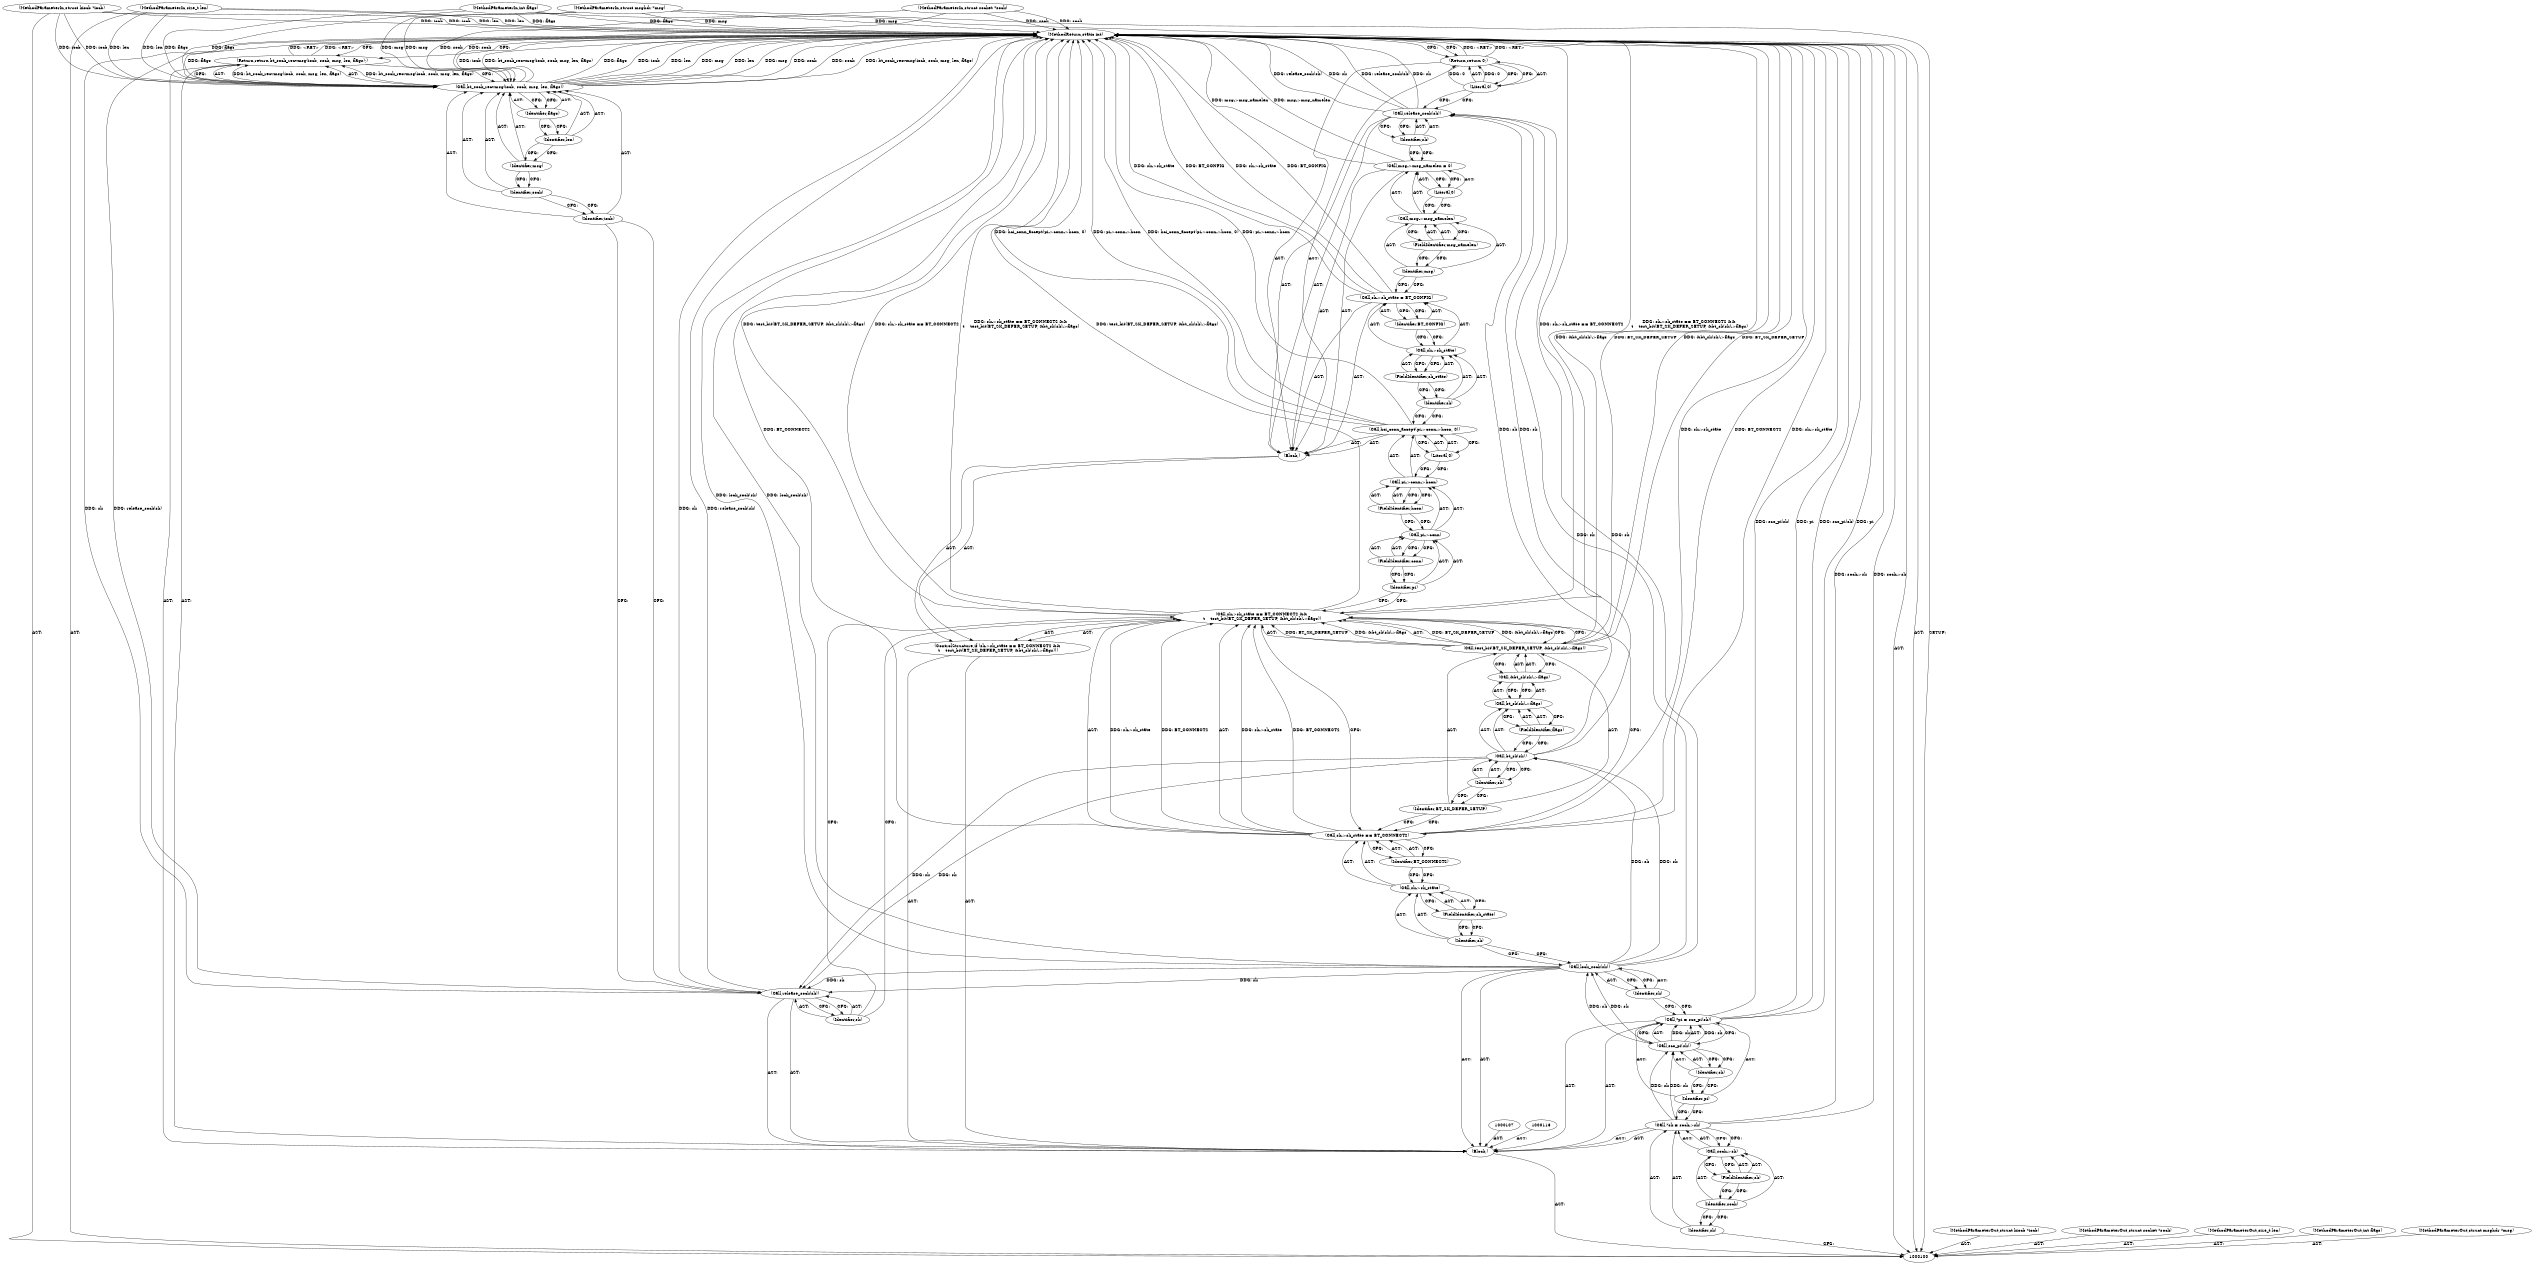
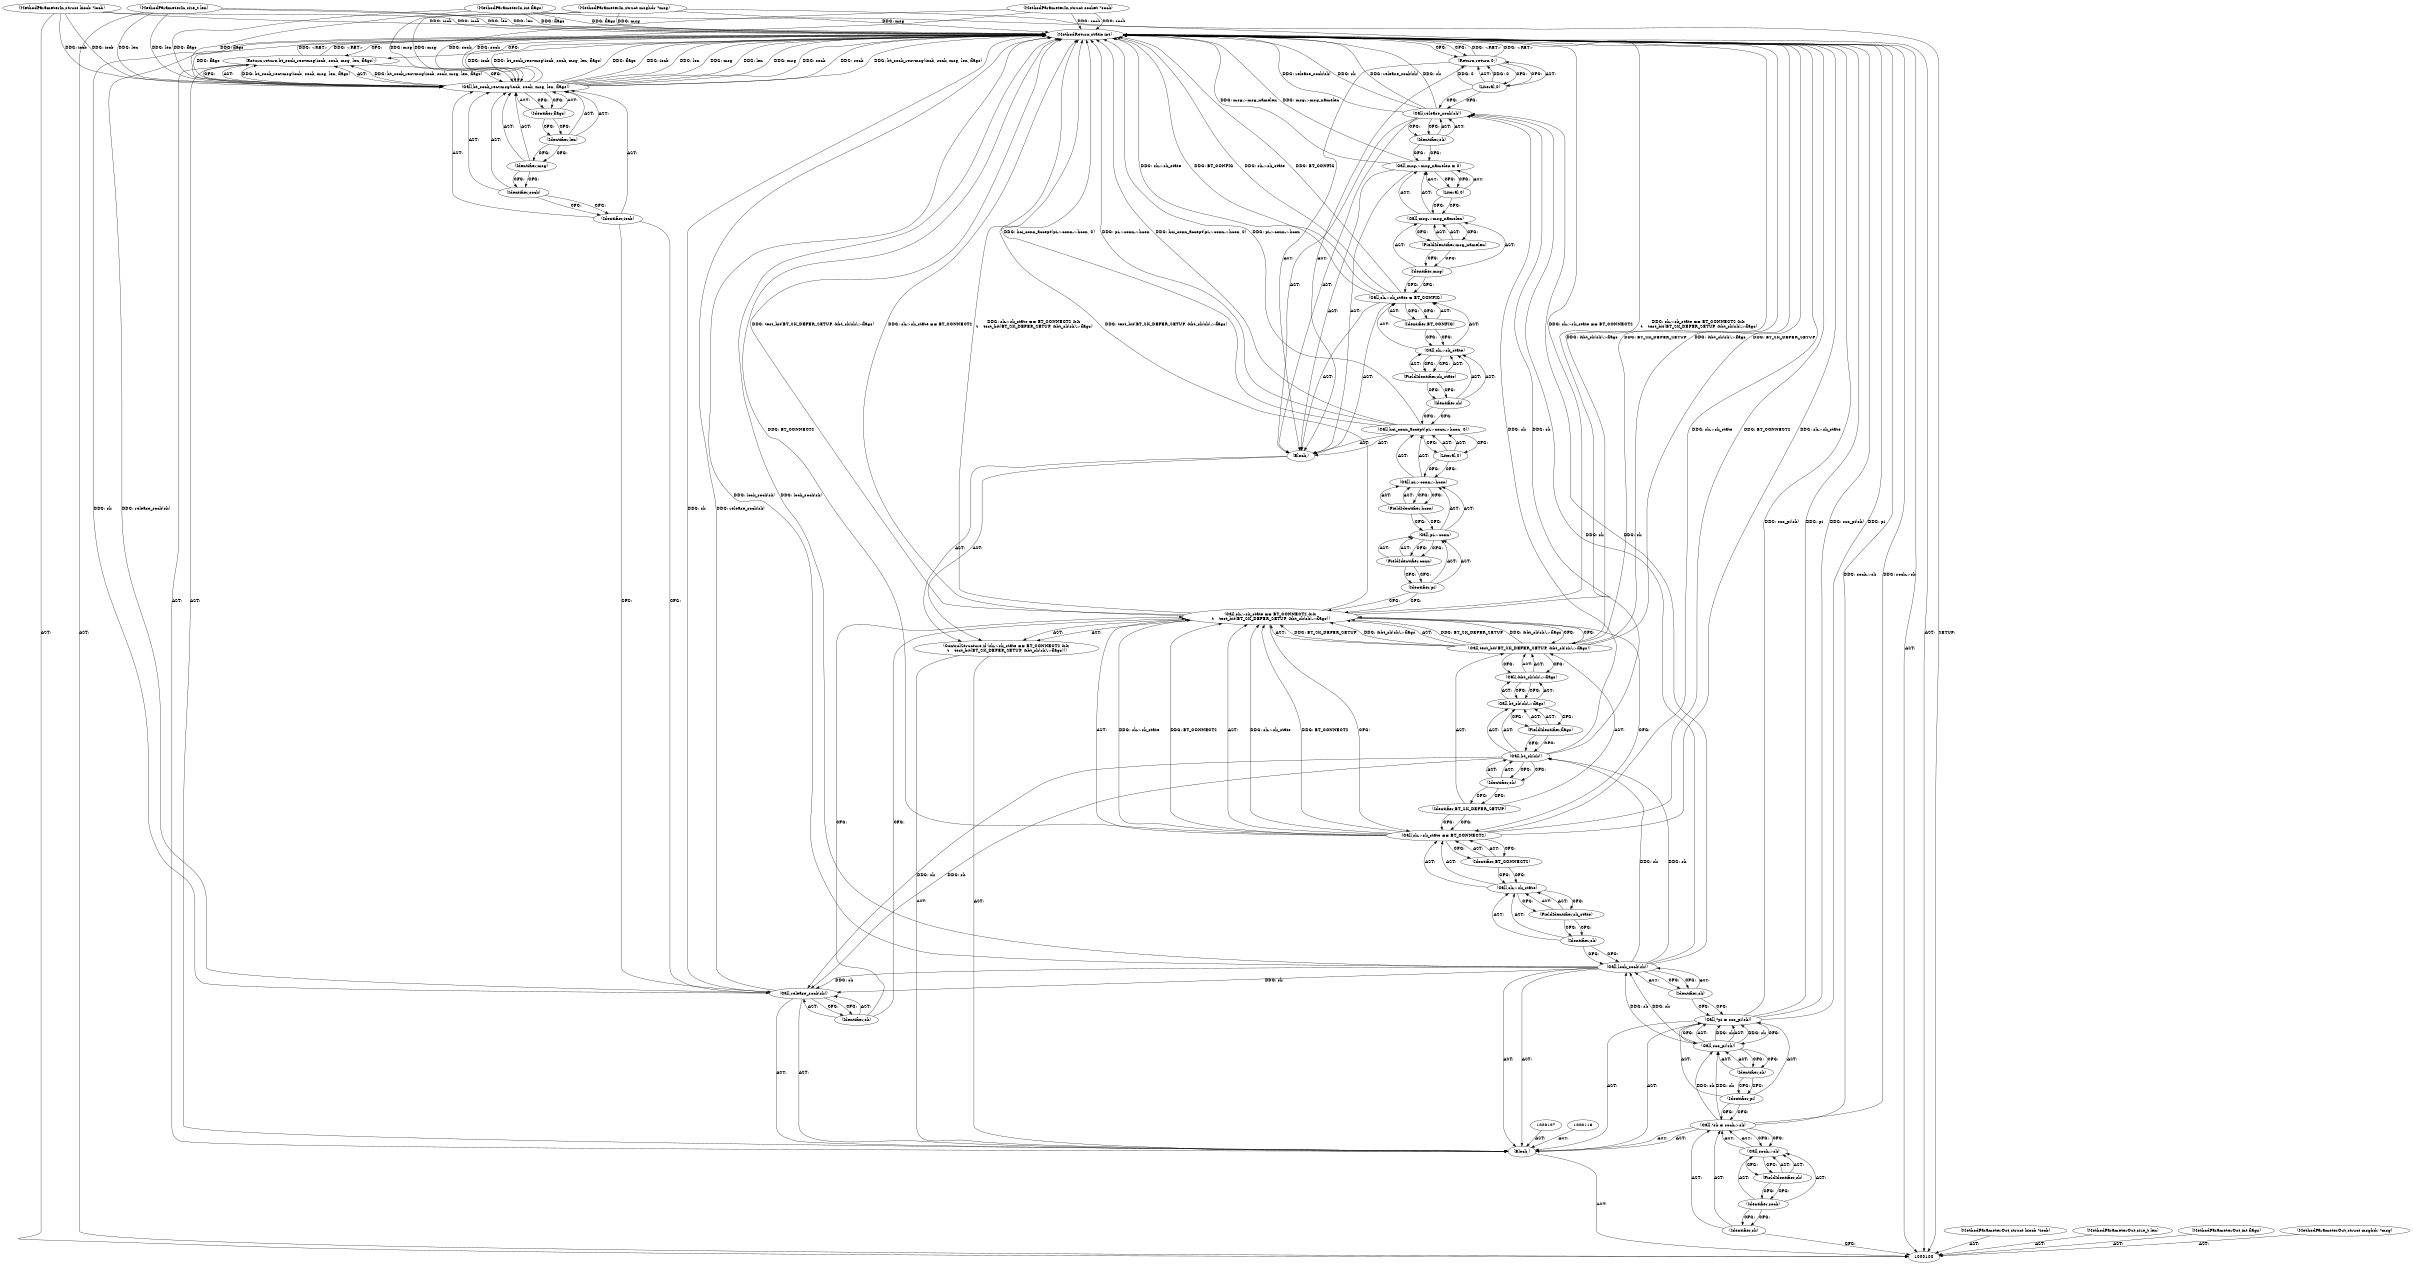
node "(MethodParameterOut,struct socket *sock)": removed
